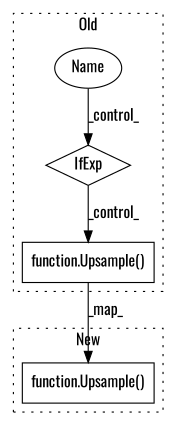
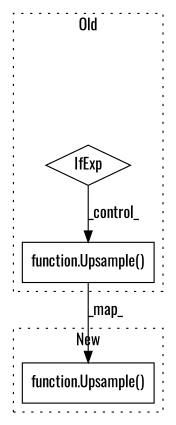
node "Name": removed
